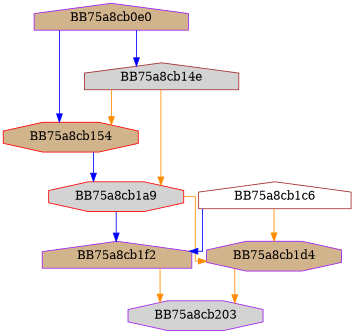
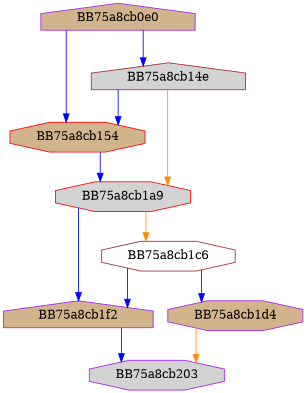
edge "BB75a8cb14e" -> "BB75a8cb154": color darkorange -> blue
node "BB75a8cb1c6": shape house -> octagon
edge "BB75a8cb1c6" -> "BB75a8cb1d4": color darkorange -> blue
edge "BB75a8cb1a9" -> "BB75a8cb1d4": now "BB75a8cb1a9" -> "BB75a8cb1c6"
edge "BB75a8cb1f2" -> "BB75a8cb203": color darkorange -> blue
